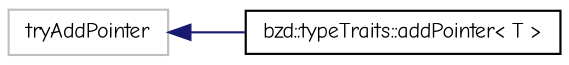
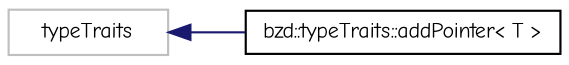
node "tryAddPointer": label "tryAddPointer" -> "typeTraits"
